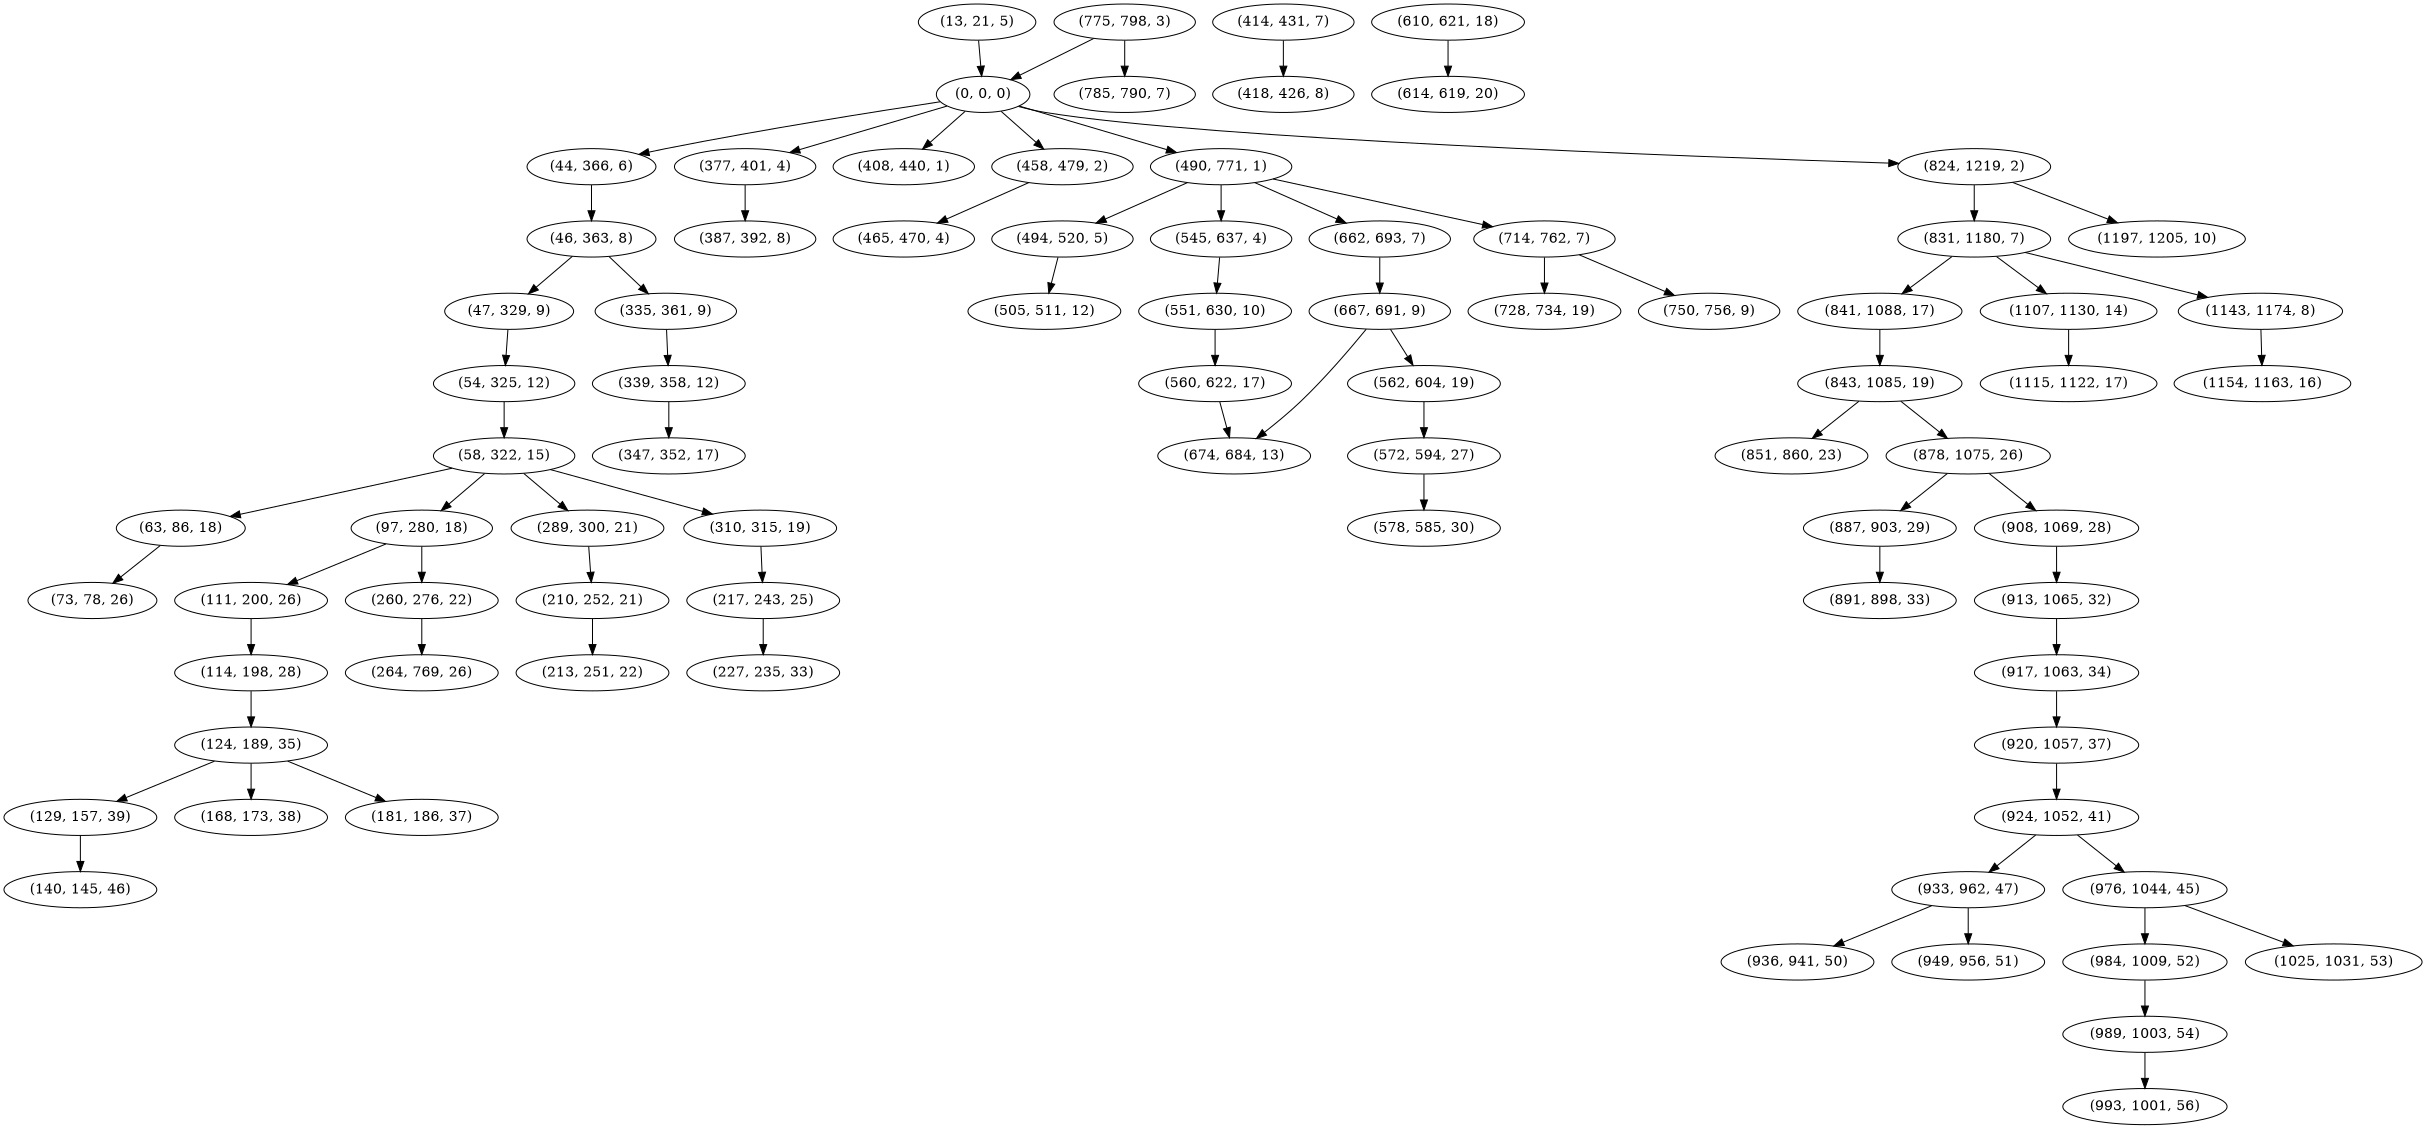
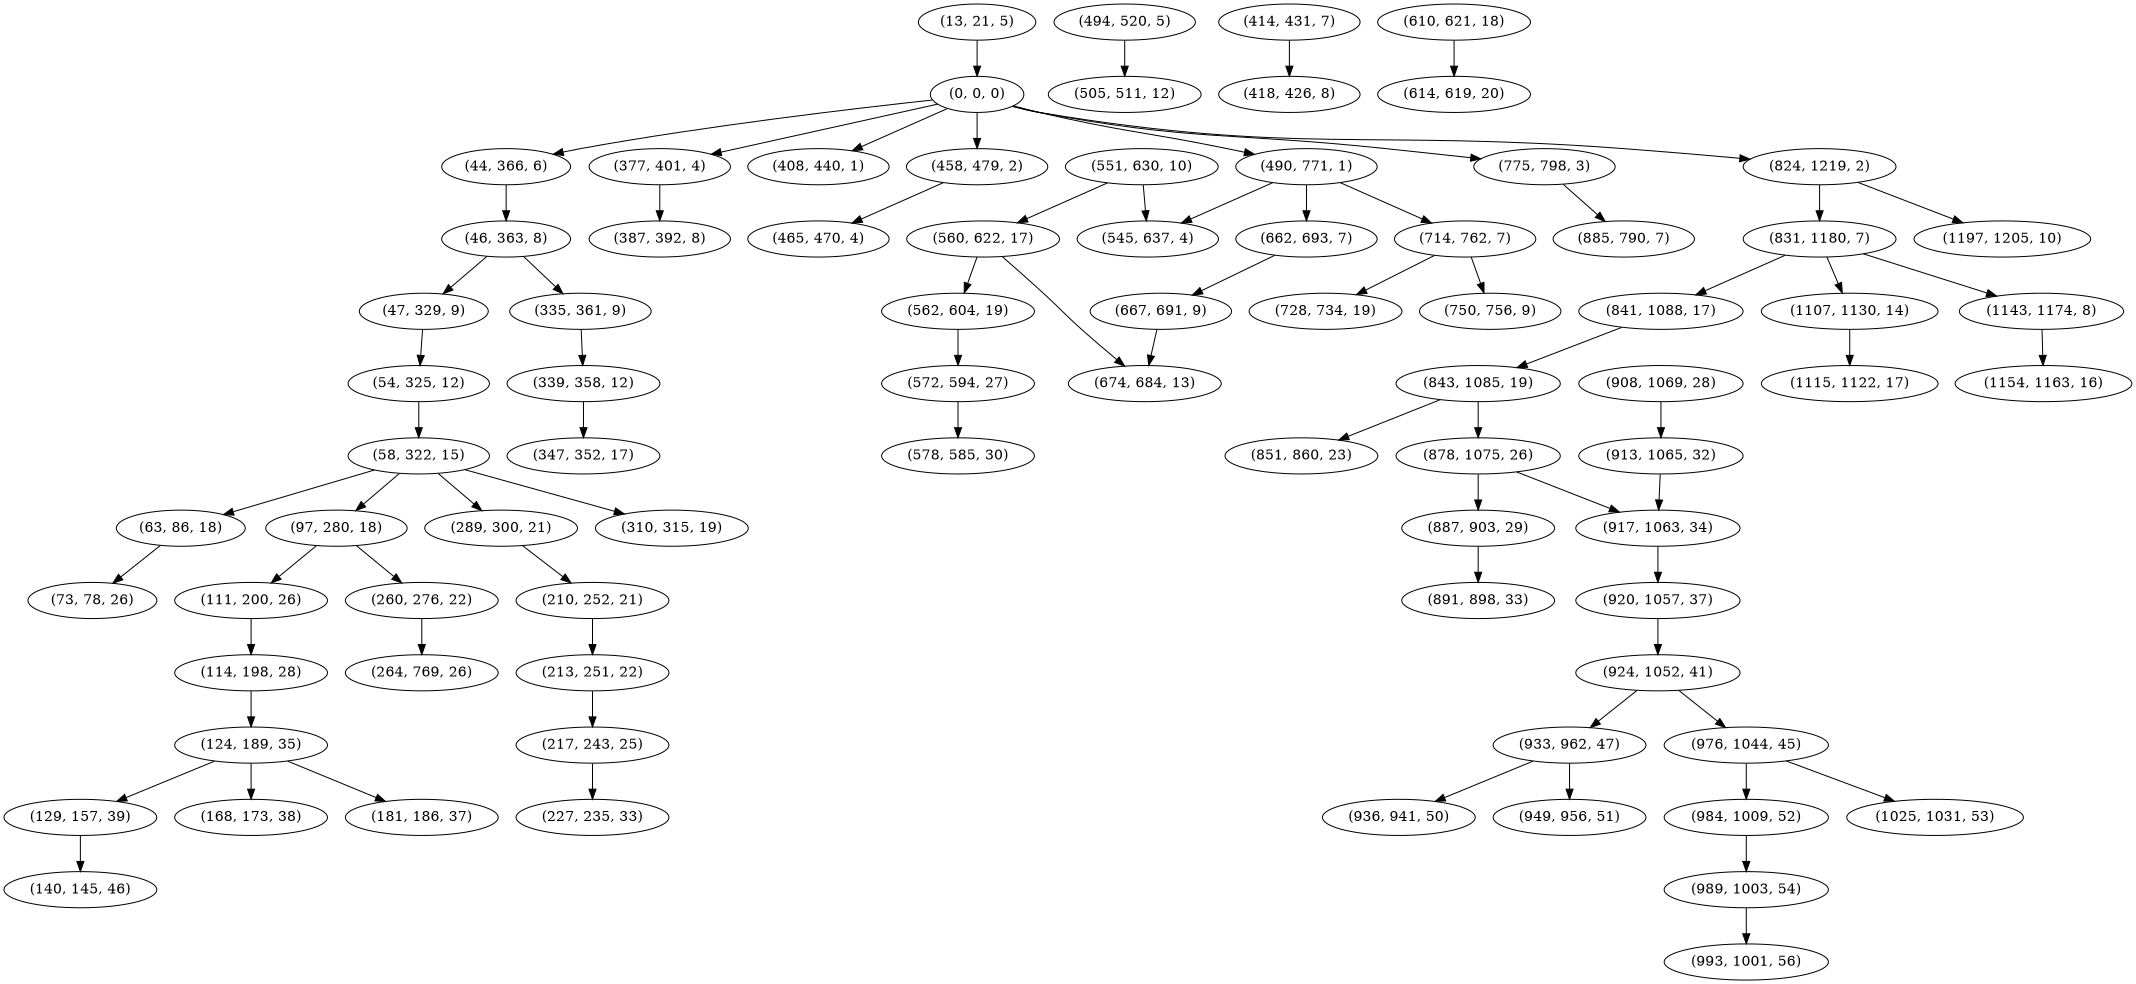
edge "(775, 798, 3)" -> "(0, 0, 0)": reversed
node "(785, 790, 7)": label "(785, 790, 7)" -> "(885, 790, 7)"
edge "(490, 771, 1)" -> "(494, 520, 5)": removed
edge "(545, 637, 4)" -> "(551, 630, 10)": reversed
edge "(667, 691, 9)" -> "(562, 604, 19)": now "(560, 622, 17)" -> "(562, 604, 19)"
edge "(878, 1075, 26)" -> "(908, 1069, 28)": now "(878, 1075, 26)" -> "(917, 1063, 34)"
edge "(310, 315, 19)" -> "(217, 243, 25)": now "(213, 251, 22)" -> "(217, 243, 25)"
